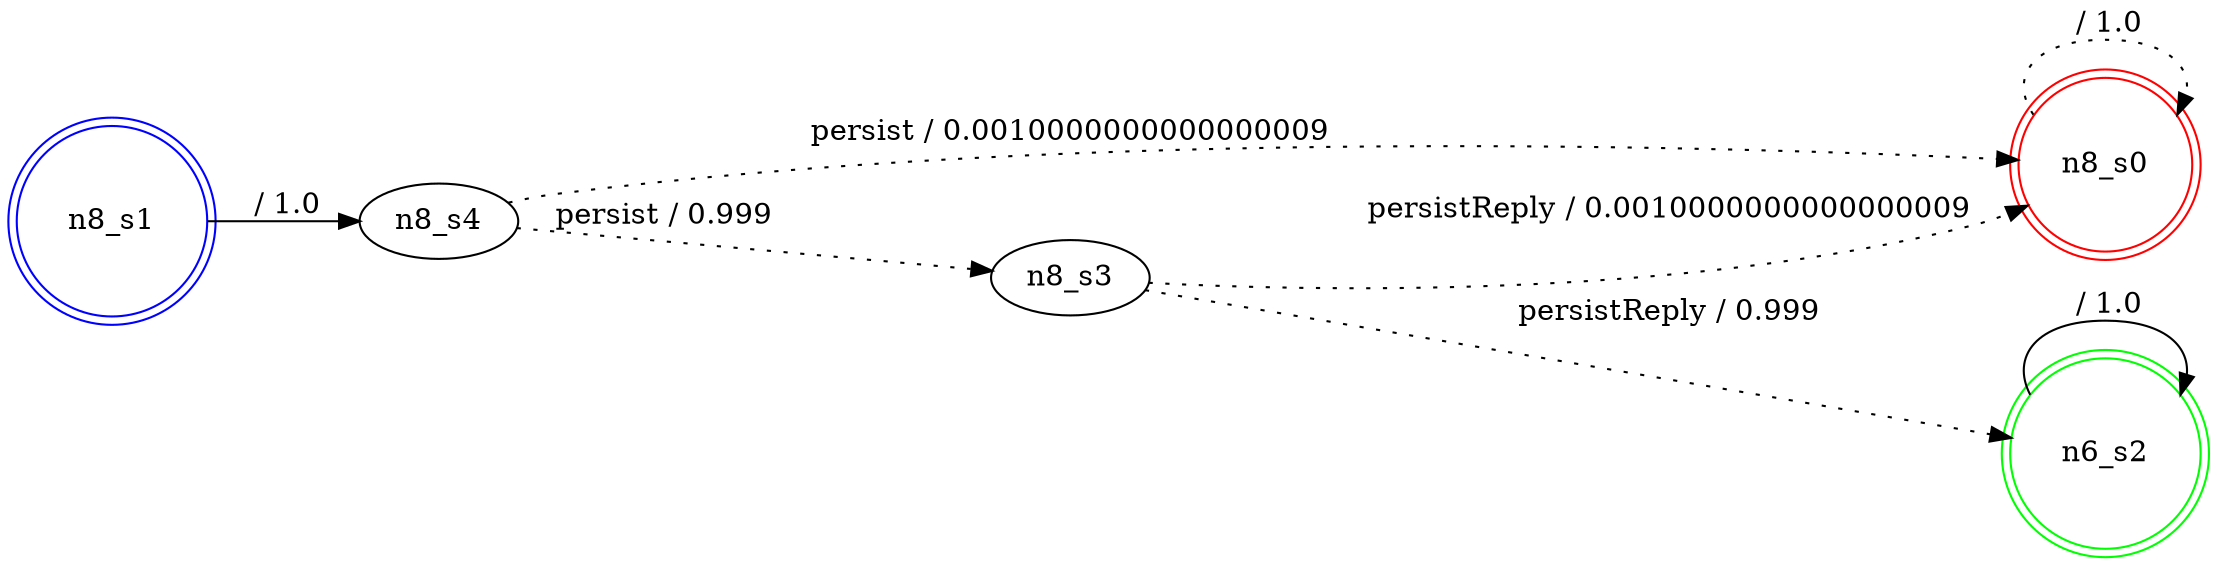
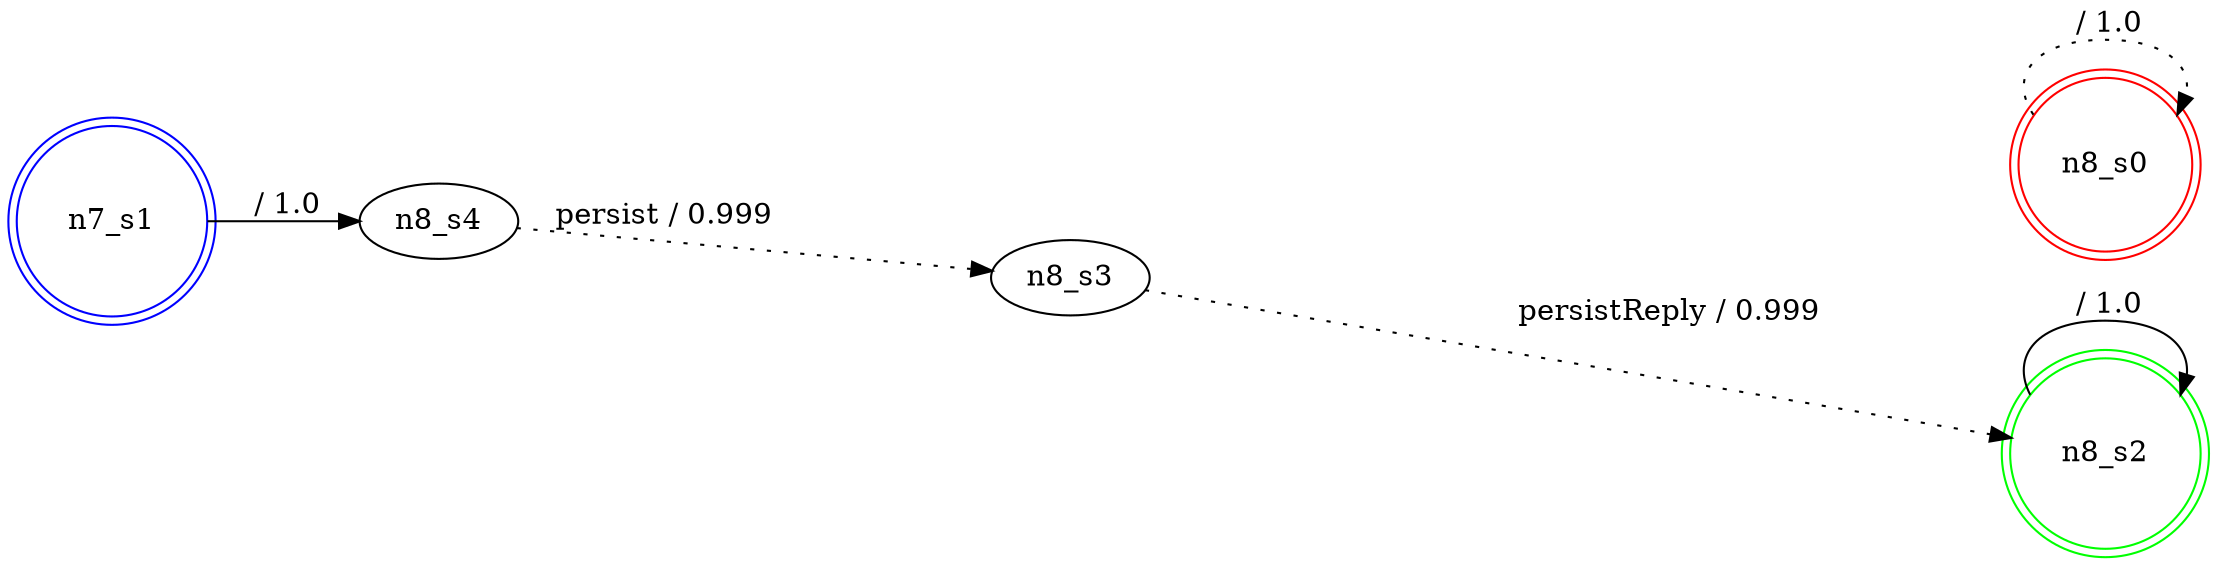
edge "n8_s4" -> "n8_s0": removed, label "persist / 0.0010000000000000009"
node "n8_s1": label "n8_s1" -> "n7_s1"
edge "n8_s3" -> "n8_s0": removed, label "persistReply / 0.0010000000000000009"
node "n6_s2": label "n6_s2" -> "n8_s2"
